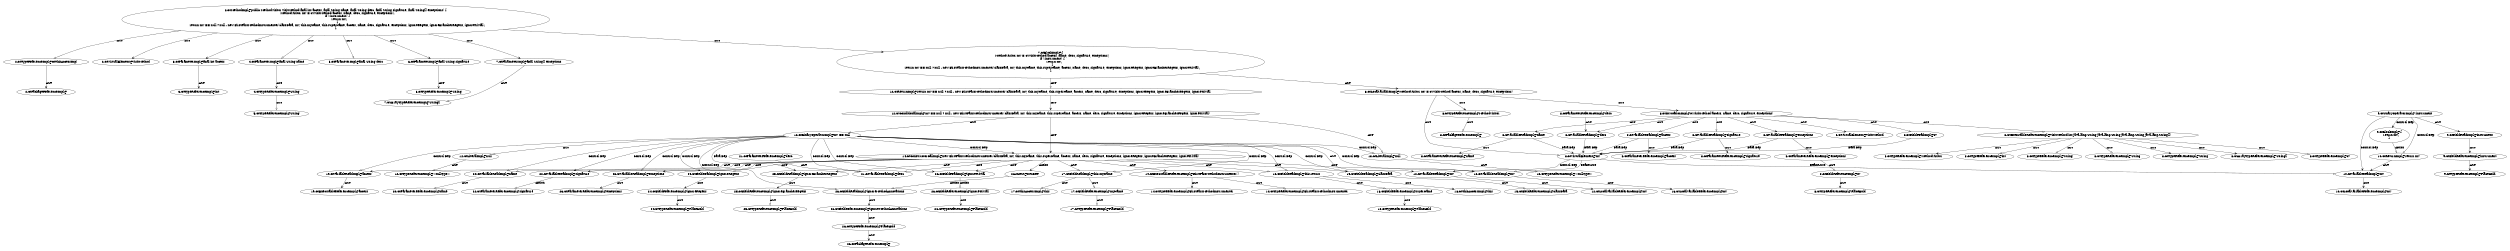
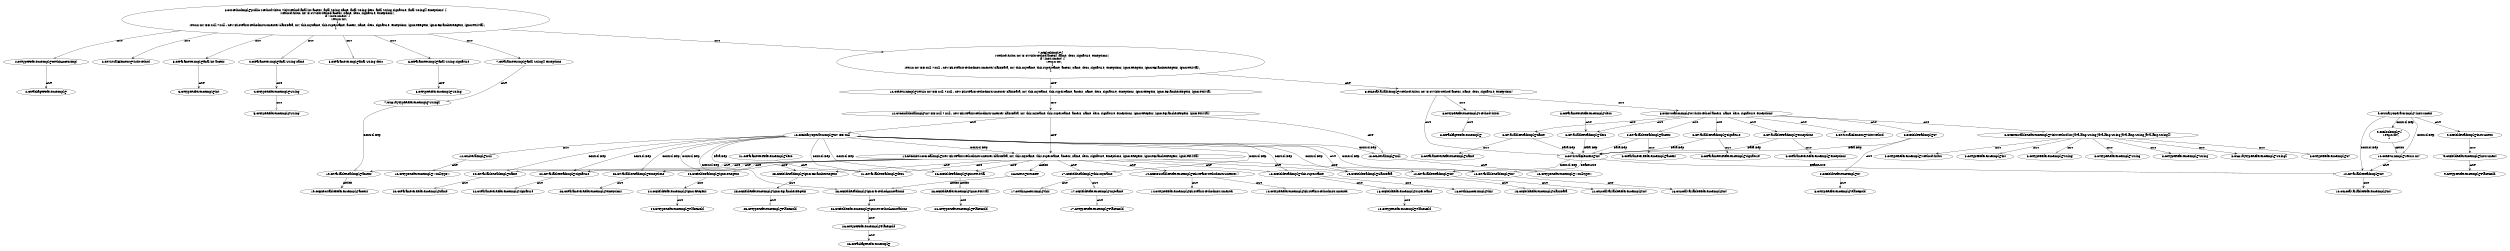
edge "12:CtBinaryOperatorImpl@mv == null" -> "19:CtVariableReadImpl@access": now "7:CtArrayTypeReferenceImpl@String[]" -> "19:CtVariableReadImpl@access"
edge "8:CtParameterReferenceImpl@exceptions" -> "8:CtFieldReferenceImpl@cv": now "8:CtFieldReadImpl@cv" -> "8:CtFieldReferenceImpl@cv"
node "18:CtFieldReadImpl@this.return": label "18:CtFieldReadImpl@this.return" -> "18:CtFieldReadImpl@this.superName"
edge "19:CtVariableReadImpl@access" -> "19:CtExecutableReferenceImpl@access": label "AST" -> "Action"
edge "22:CtVariableReadImpl@signature" -> "22:CtParameterReferenceImpl@signature": label "Action" -> "AST"
